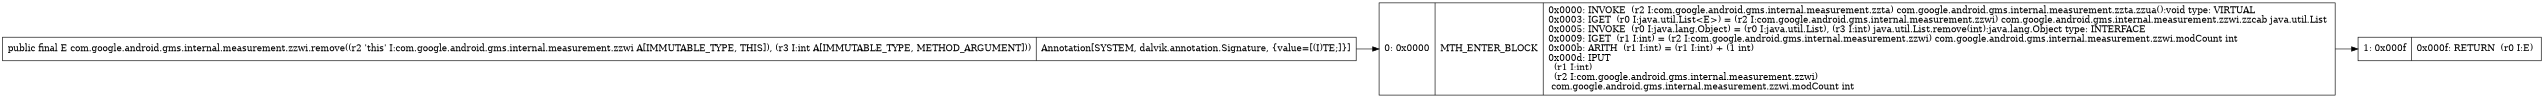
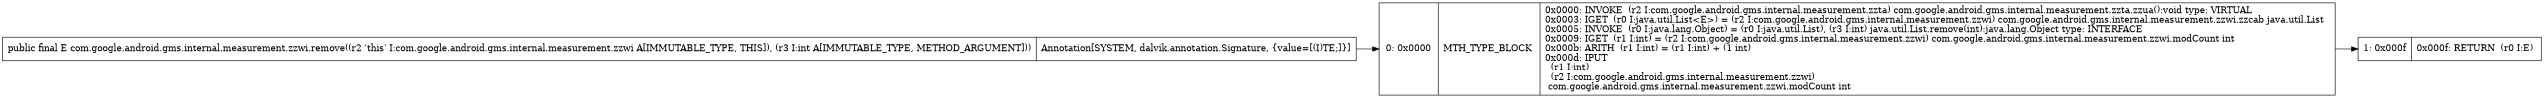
node "0: 0x0000": text "MTH_ENTER_BLOCK" -> "MTH_TYPE_BLOCK"
